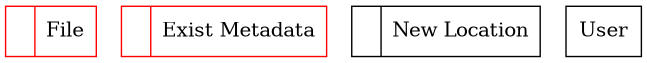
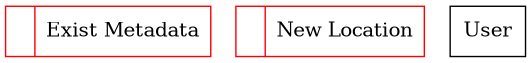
node "File": removed
node "New Location": color black -> red
